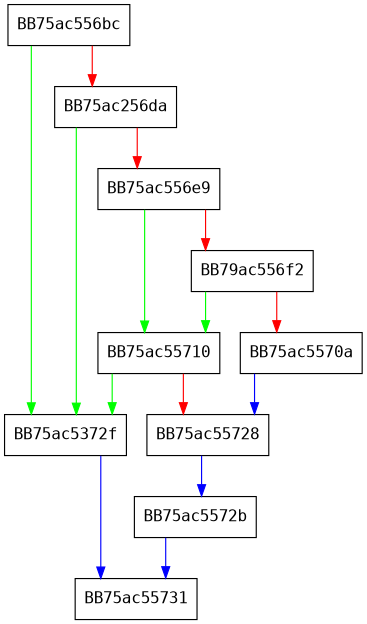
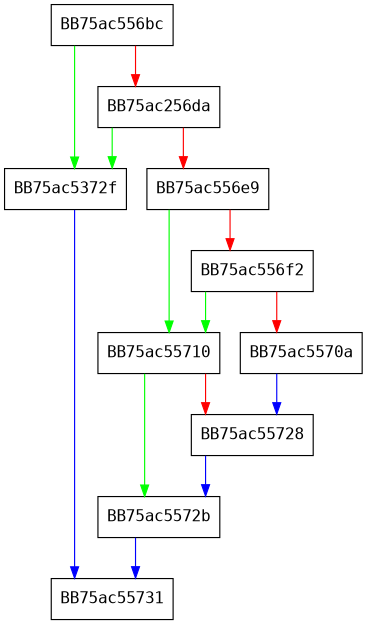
node "BB79ac556f2": label "BB79ac556f2" -> "BB75ac556f2"
edge "BB75ac55710" -> "BB75ac5372f": now "BB75ac55710" -> "BB75ac5572b"
